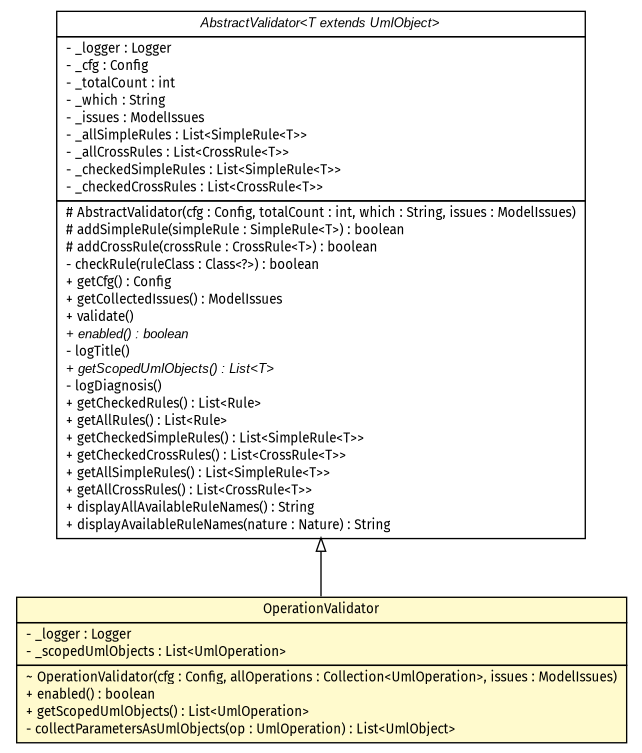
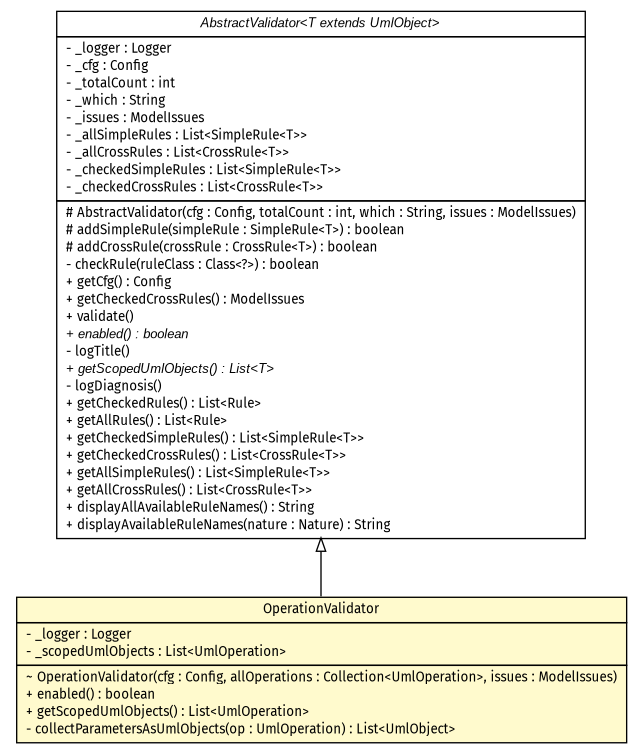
node "AbstractValidator<T extends UmlObject>": text "+ getCollectedIssues() : ModelIssues" -> "+ getCheckedCrossRules() : ModelIssues"
